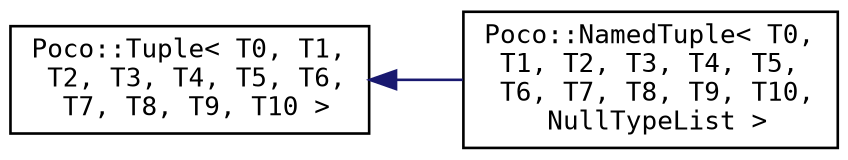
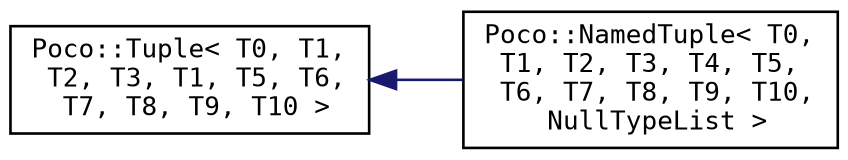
node "Poco::Tuple< T0, T1, T2, T3, T4, T5, T6, T7, T8, T9, T10 >": label "Poco::Tuple< T0, T1, T2, T3, T4, T5, T6, T7, T8, T9, T10 >" -> "Poco::Tuple< T0, T1, T2, T3, T1, T5, T6, T7, T8, T9, T10 >"
